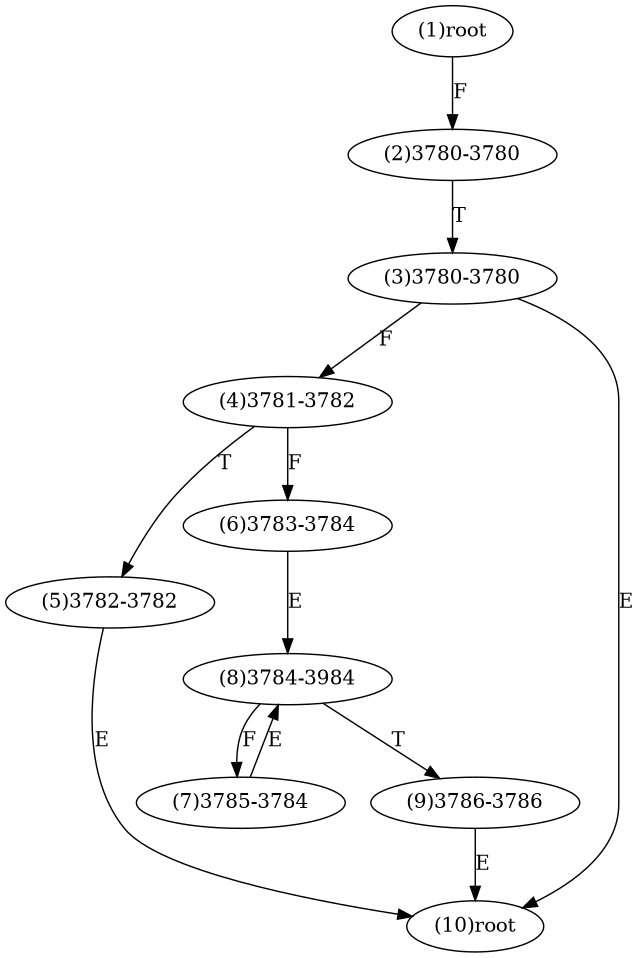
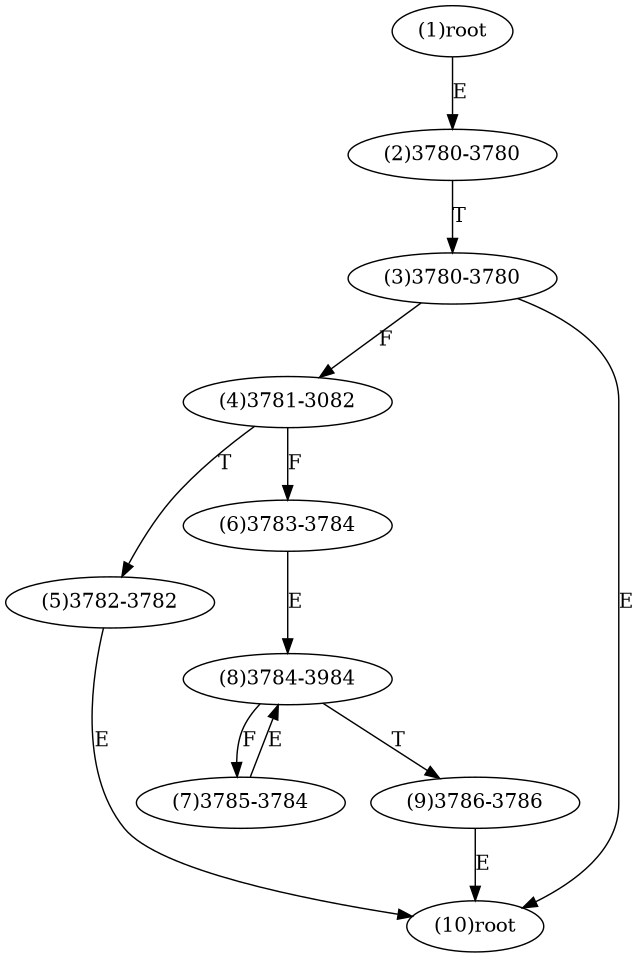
edge "(1)root" -> "(2)3780-3780": label "F" -> "E"
node "(4)3781-3782": label "(4)3781-3782" -> "(4)3781-3082"
